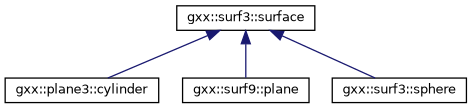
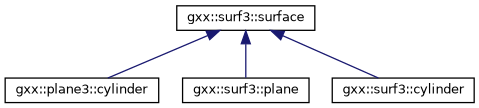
node "gxx::surf9::plane": label "gxx::surf9::plane" -> "gxx::surf3::plane"
node "gxx::surf3::sphere": label "gxx::surf3::sphere" -> "gxx::surf3::cylinder"
